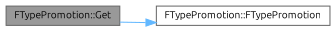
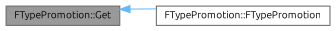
edge "FTypePromotion::Get" -> "FTypePromotion::FTypePromotion": reversed
